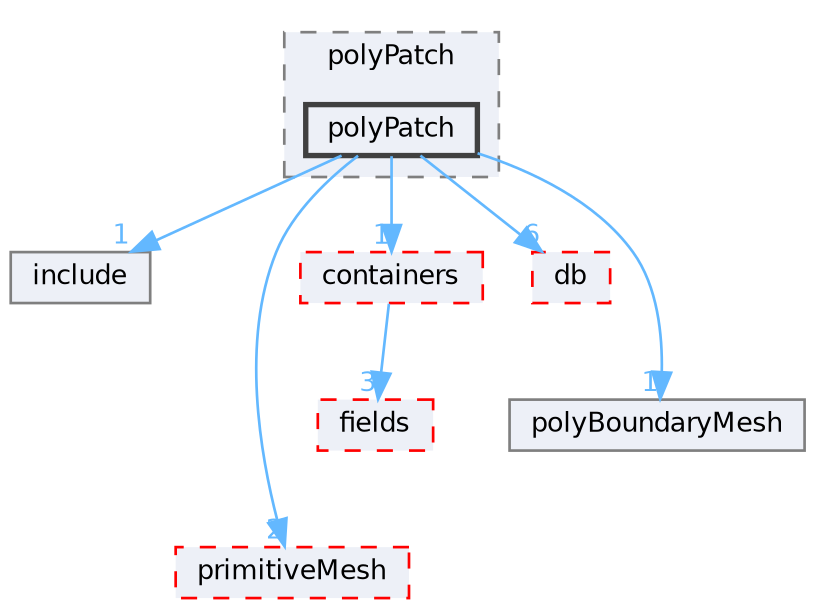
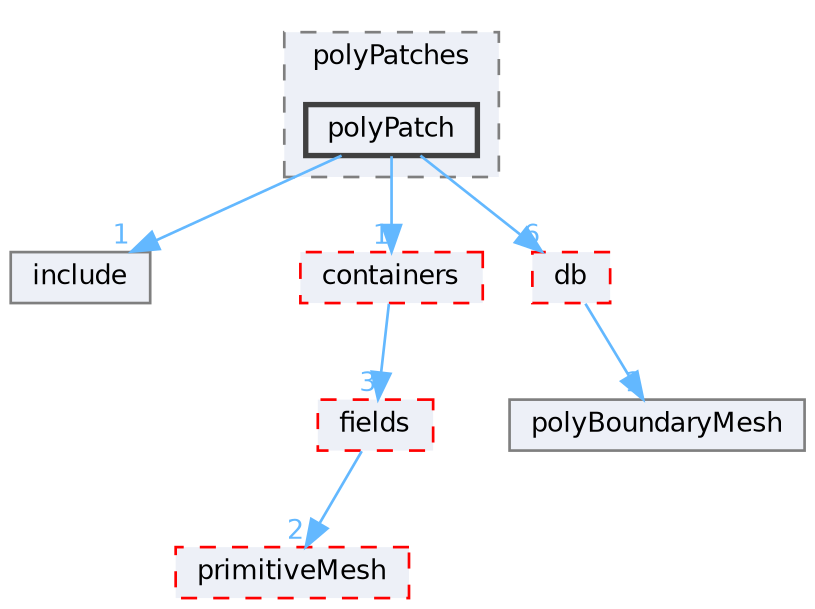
cluster "polyPatch": label "polyPatch" -> "polyPatches"
edge "polyPatch" -> "polyBoundaryMesh": now "db" -> "polyBoundaryMesh"
edge "polyPatch" -> "primitiveMesh": now "fields" -> "primitiveMesh"
